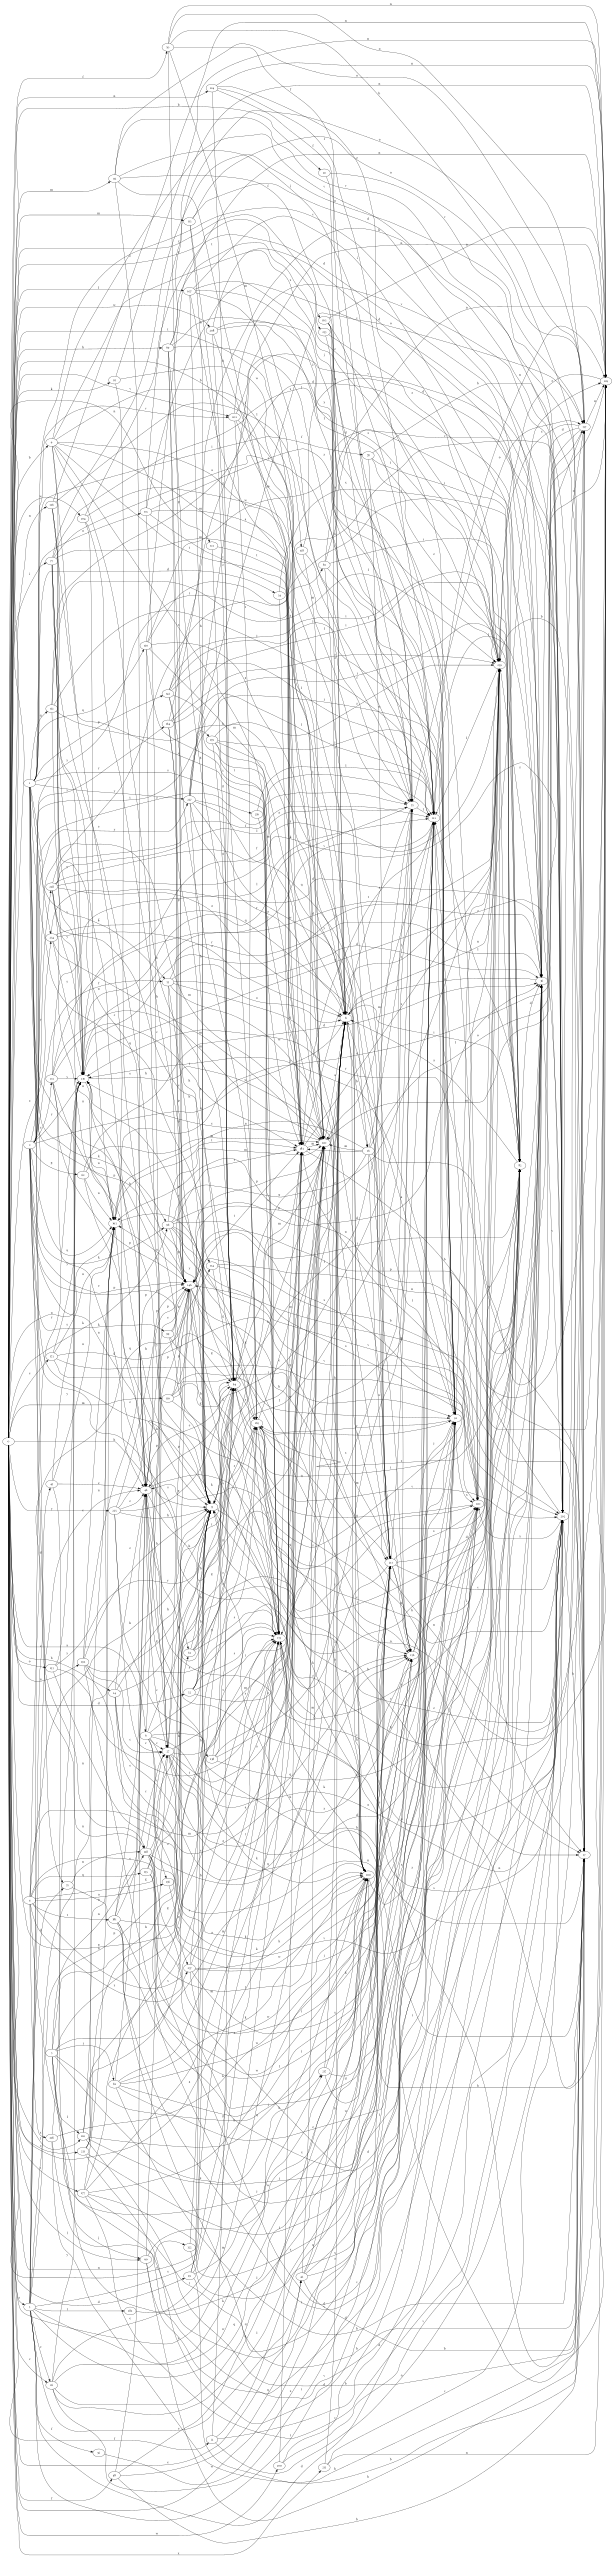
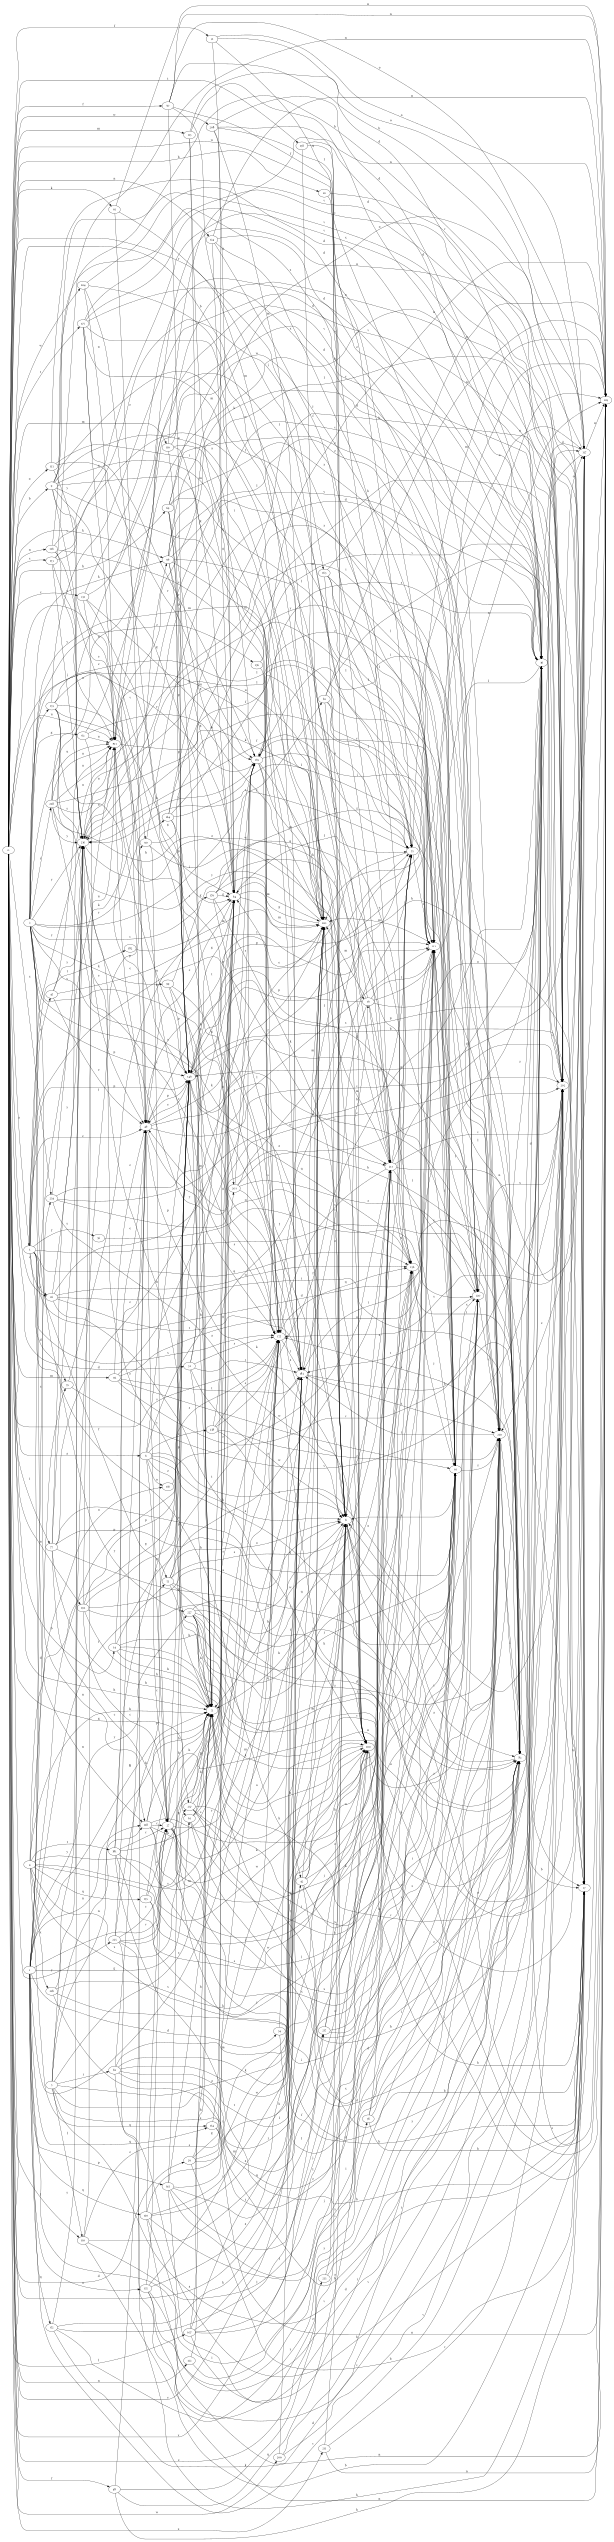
node "123": removed
